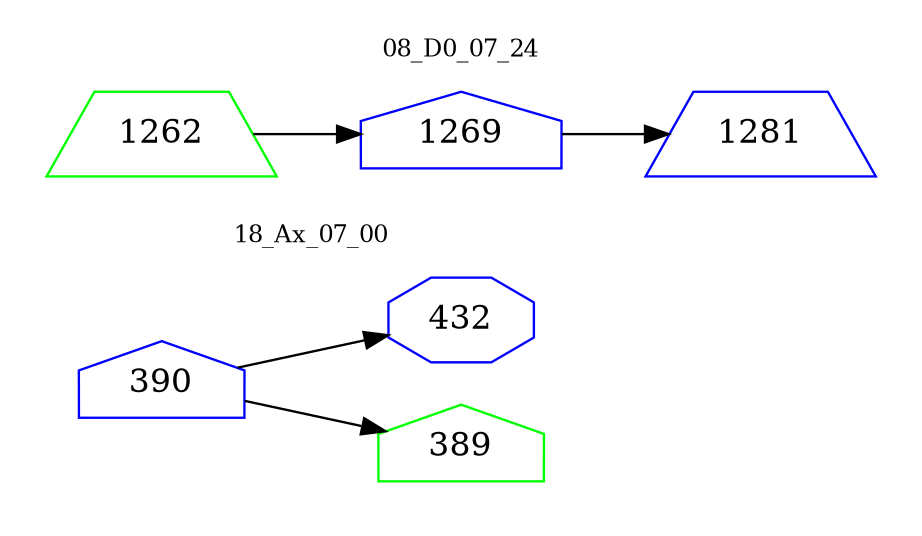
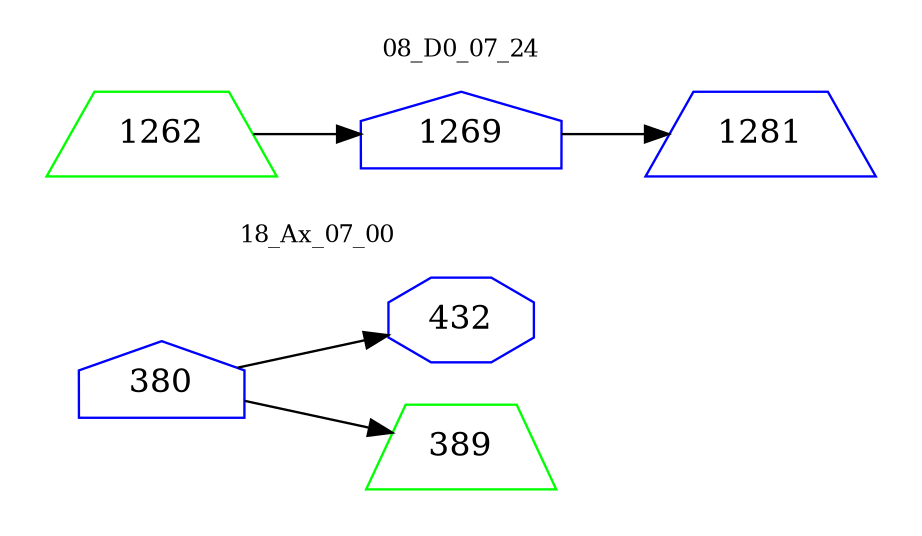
node "390": label "390" -> "380"
node "389": shape house -> trapezium
